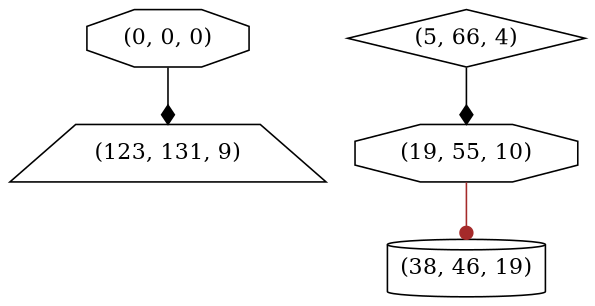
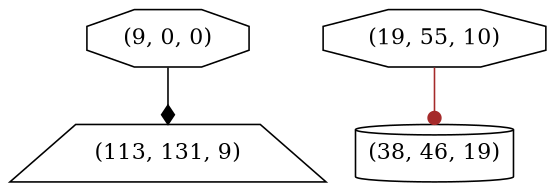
node "(0, 0, 0)": label "(0, 0, 0)" -> "(9, 0, 0)"
node "(5, 66, 4)": removed
node "(123, 131, 9)": label "(123, 131, 9)" -> "(113, 131, 9)"
